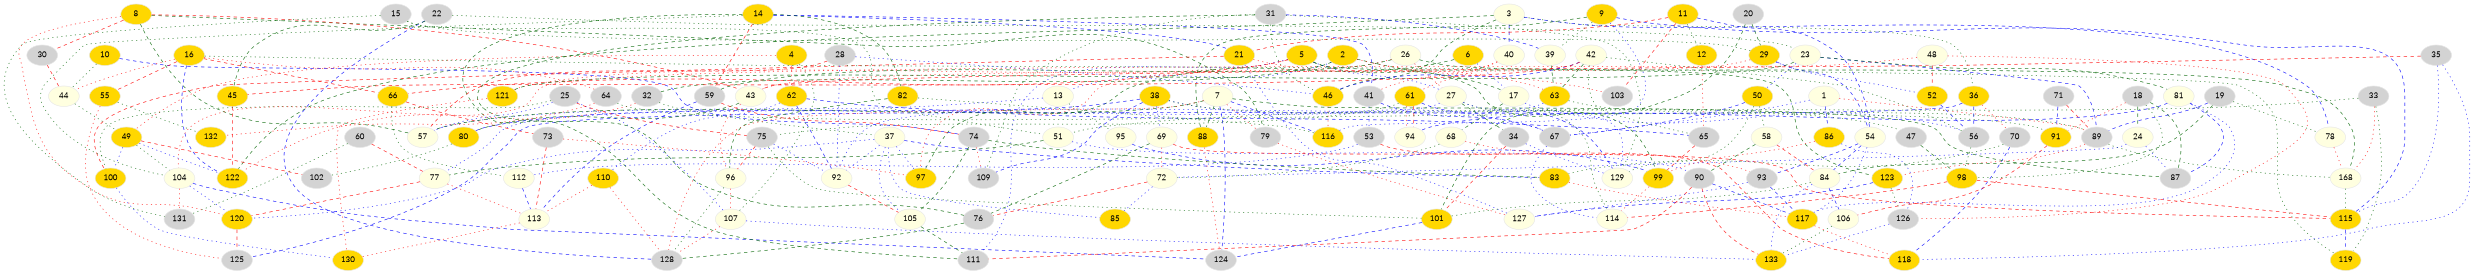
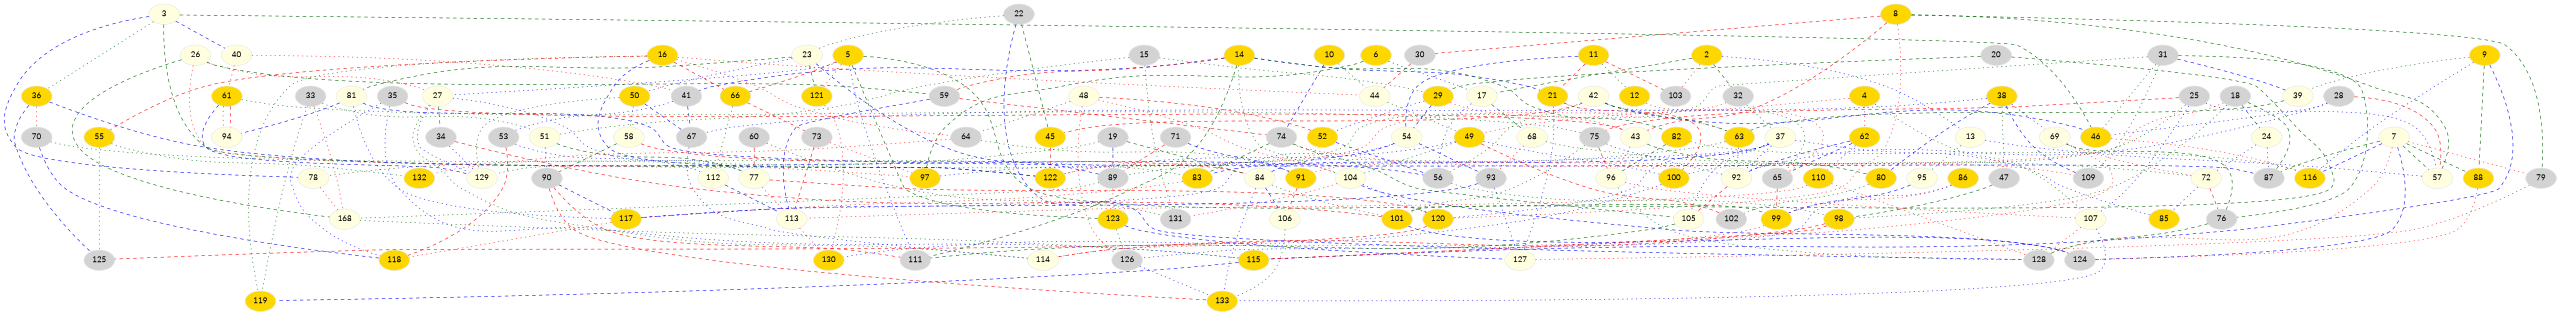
node "1": removed
edge "48" -- "64": added
edge "69" -- "115": style dashed -> dotted
